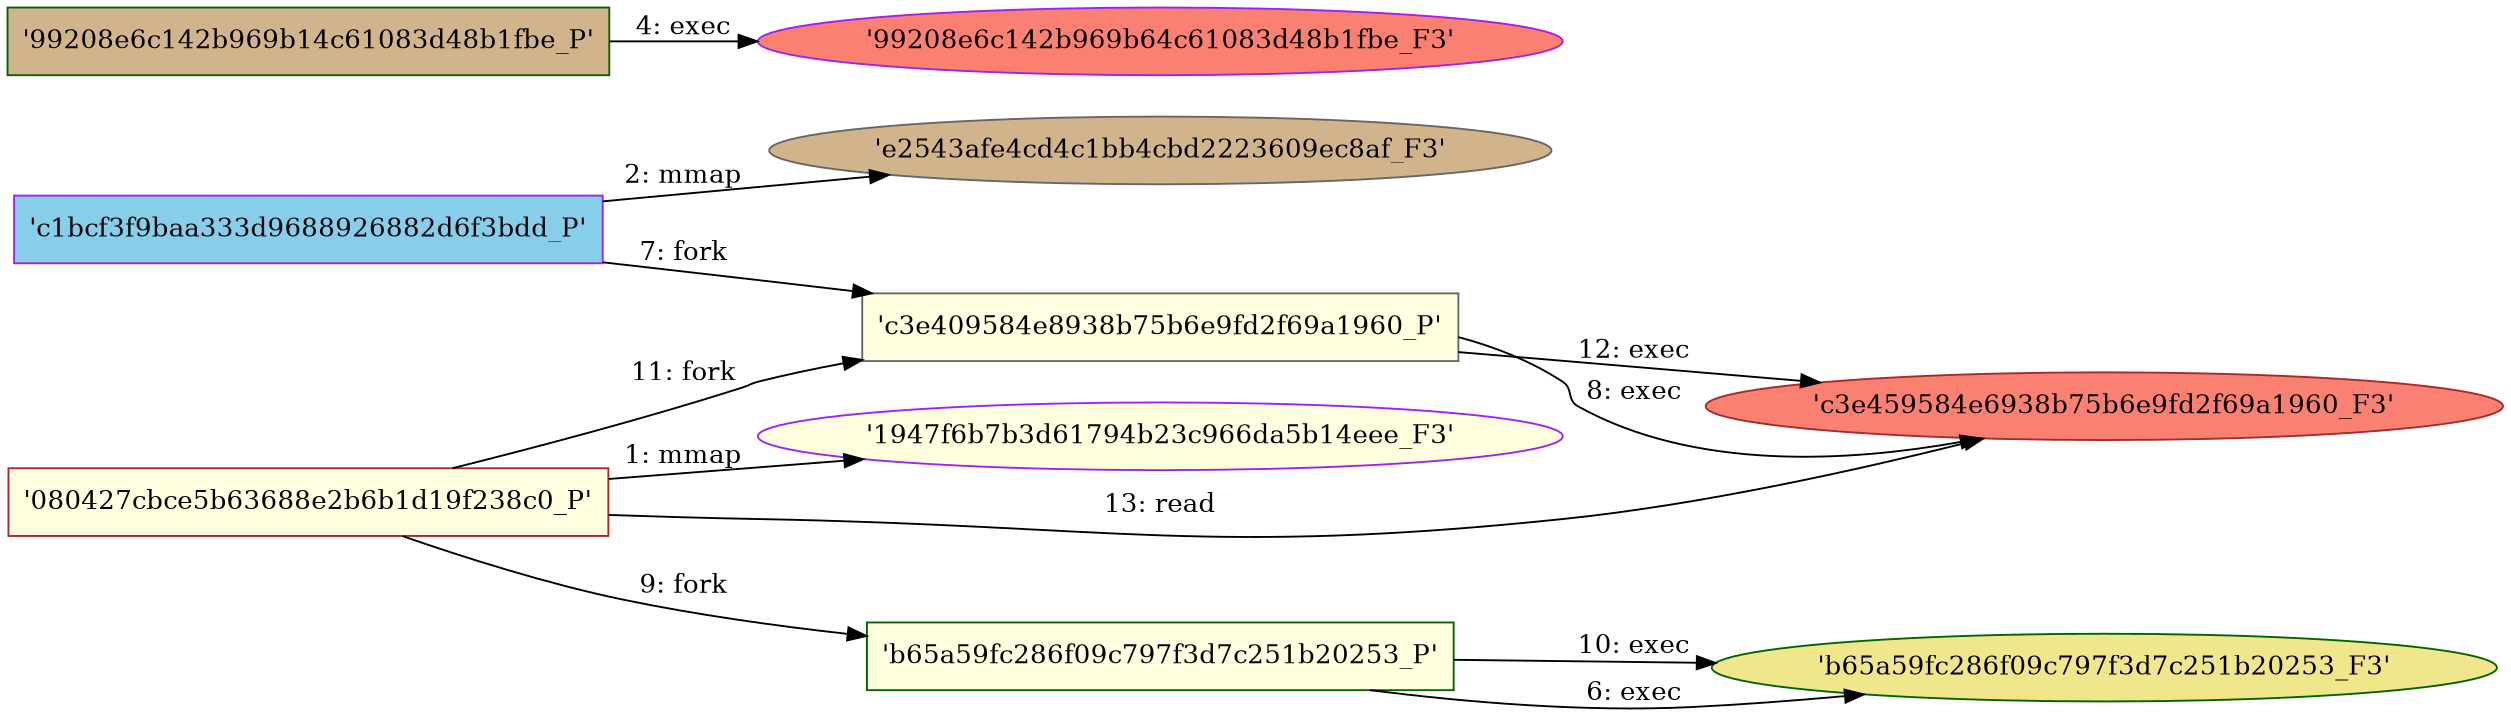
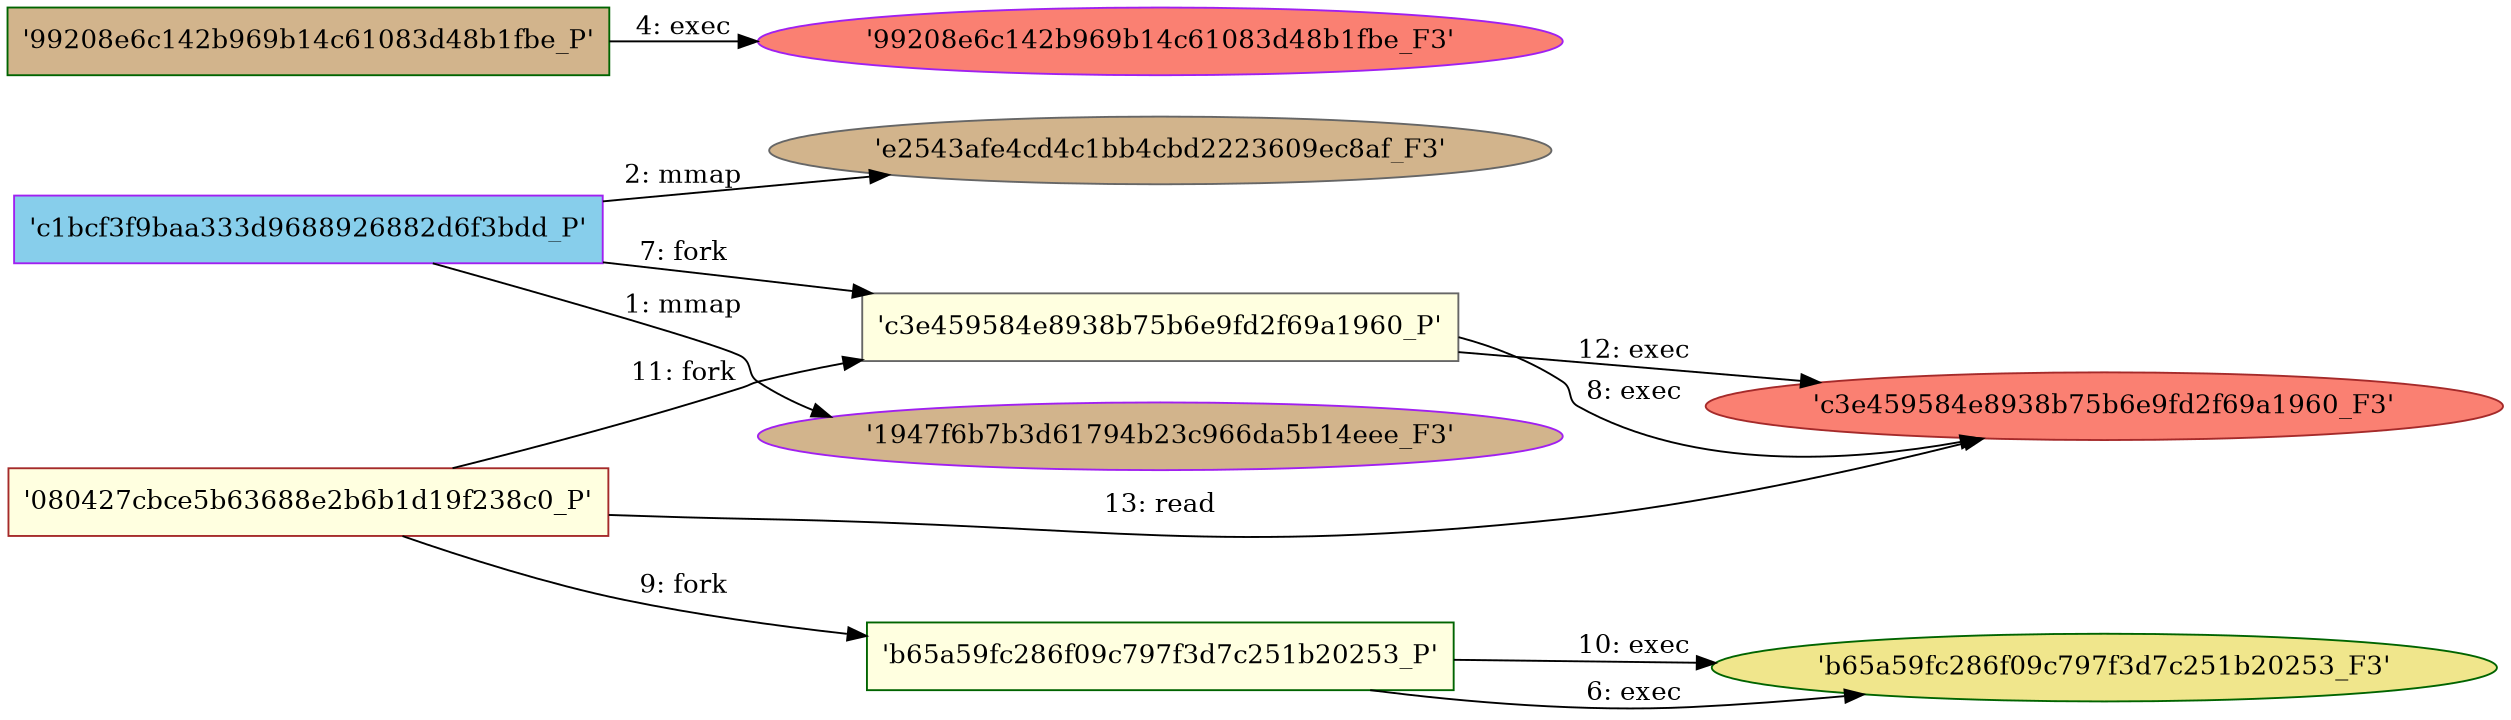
node "'99208e6c142b969b64c61083d48b1fbe_F3'": label "'99208e6c142b969b64c61083d48b1fbe_F3'" -> "'99208e6c142b969b14c61083d48b1fbe_F3'"
node "'c3e409584e8938b75b6e9fd2f69a1960_P'": label "'c3e409584e8938b75b6e9fd2f69a1960_P'" -> "'c3e459584e8938b75b6e9fd2f69a1960_P'"
node "'c3e459584e6938b75b6e9fd2f69a1960_F3'": label "'c3e459584e6938b75b6e9fd2f69a1960_F3'" -> "'c3e459584e8938b75b6e9fd2f69a1960_F3'"
node "'1947f6b7b3d61794b23c966da5b14eee_F3'": fillcolor lightyellow -> tan
edge "'080427cbce5b63688e2b6b1d19f238c0_P'" -> "'1947f6b7b3d61794b23c966da5b14eee_F3'": now "'c1bcf3f9baa333d9688926882d6f3bdd_P'" -> "'1947f6b7b3d61794b23c966da5b14eee_F3'"
